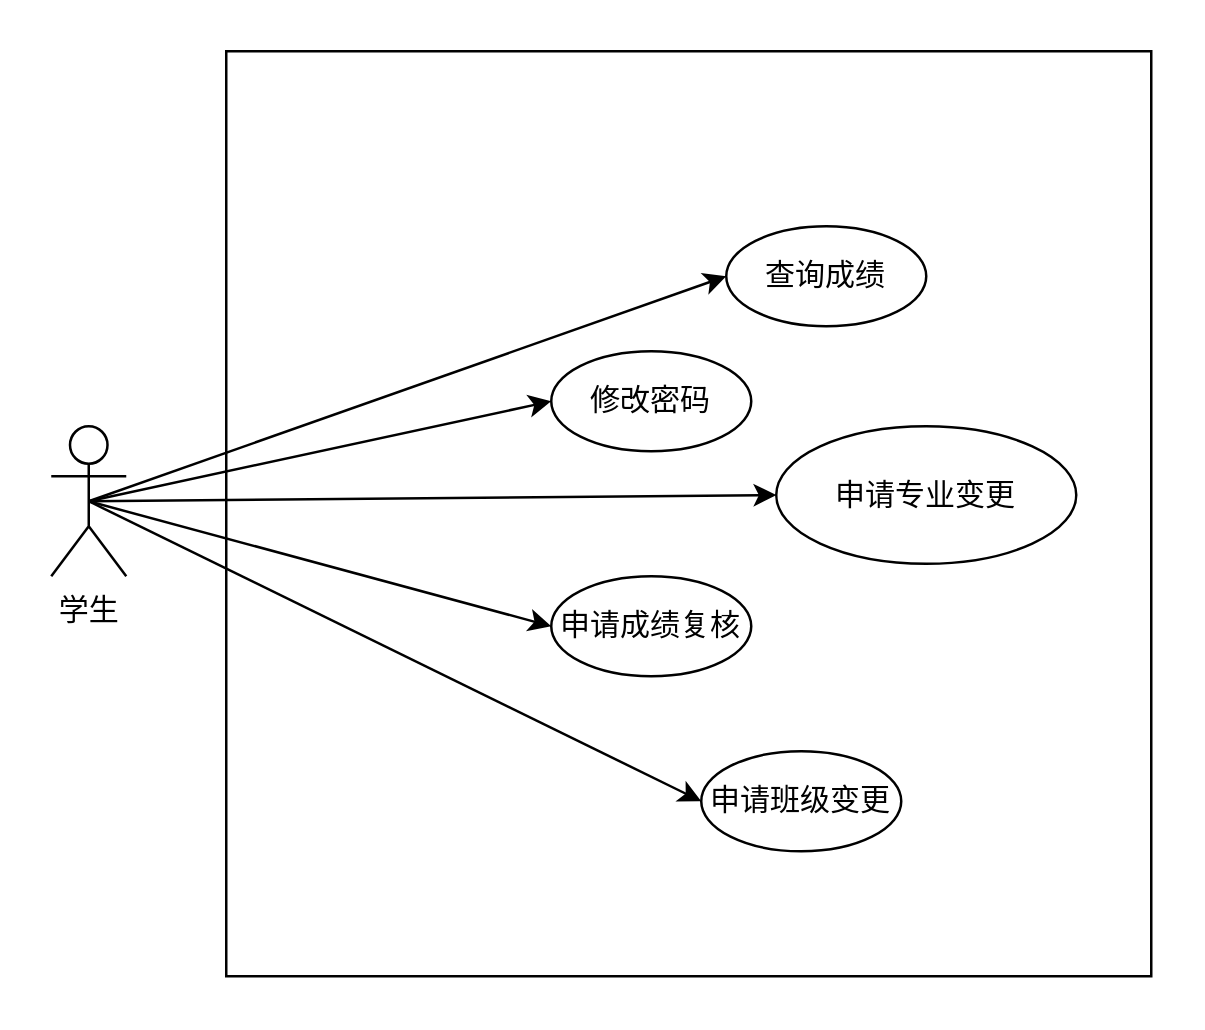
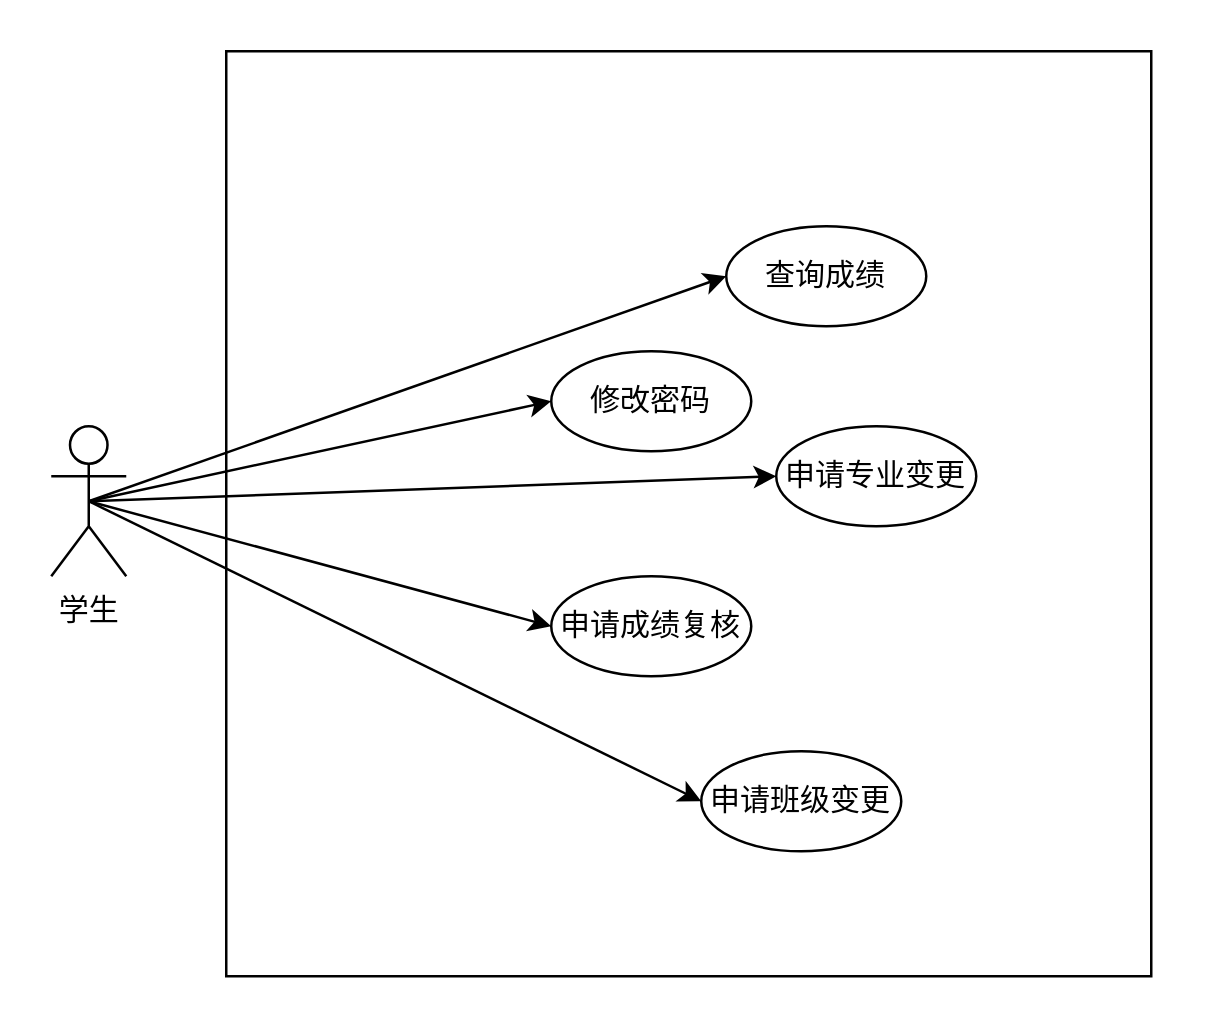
node "申请专业变更": size 300x138 -> 200x100
